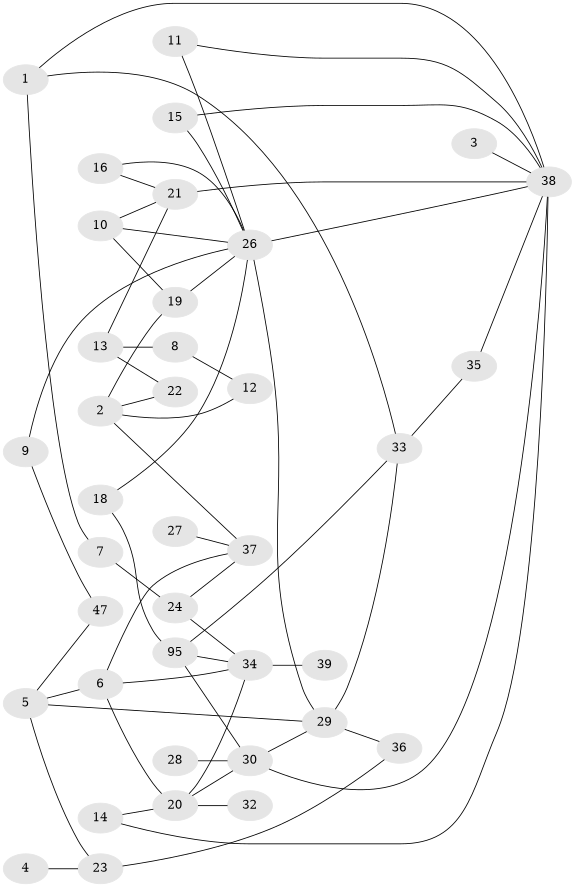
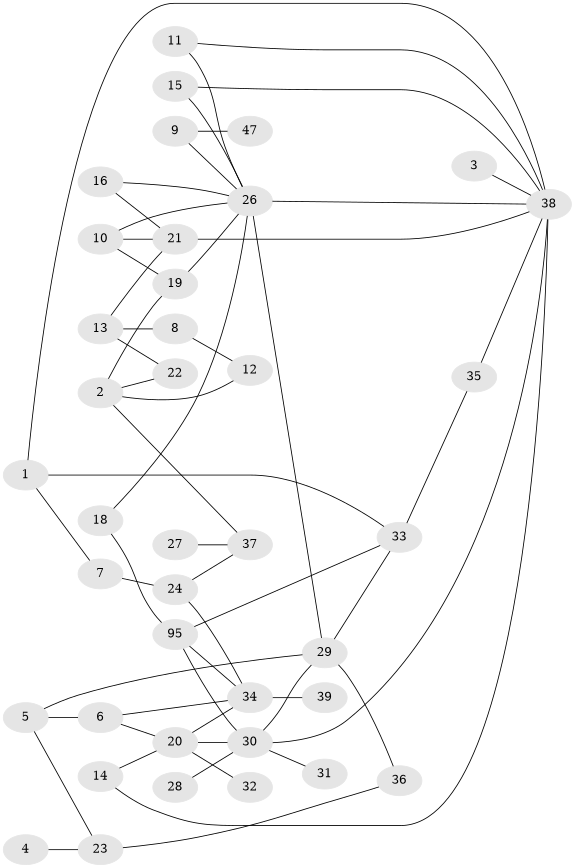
edge "37" -- "6": removed
edge "47" -- "5": removed
node "31": added
